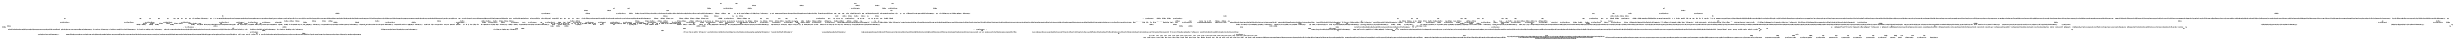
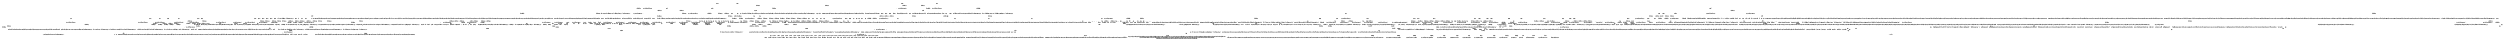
edge "B_:genid57" -> "owl:Axiom": now "B_:genid57" -> "http://purl.obolibrary.org/obo/BFO_0000019"
